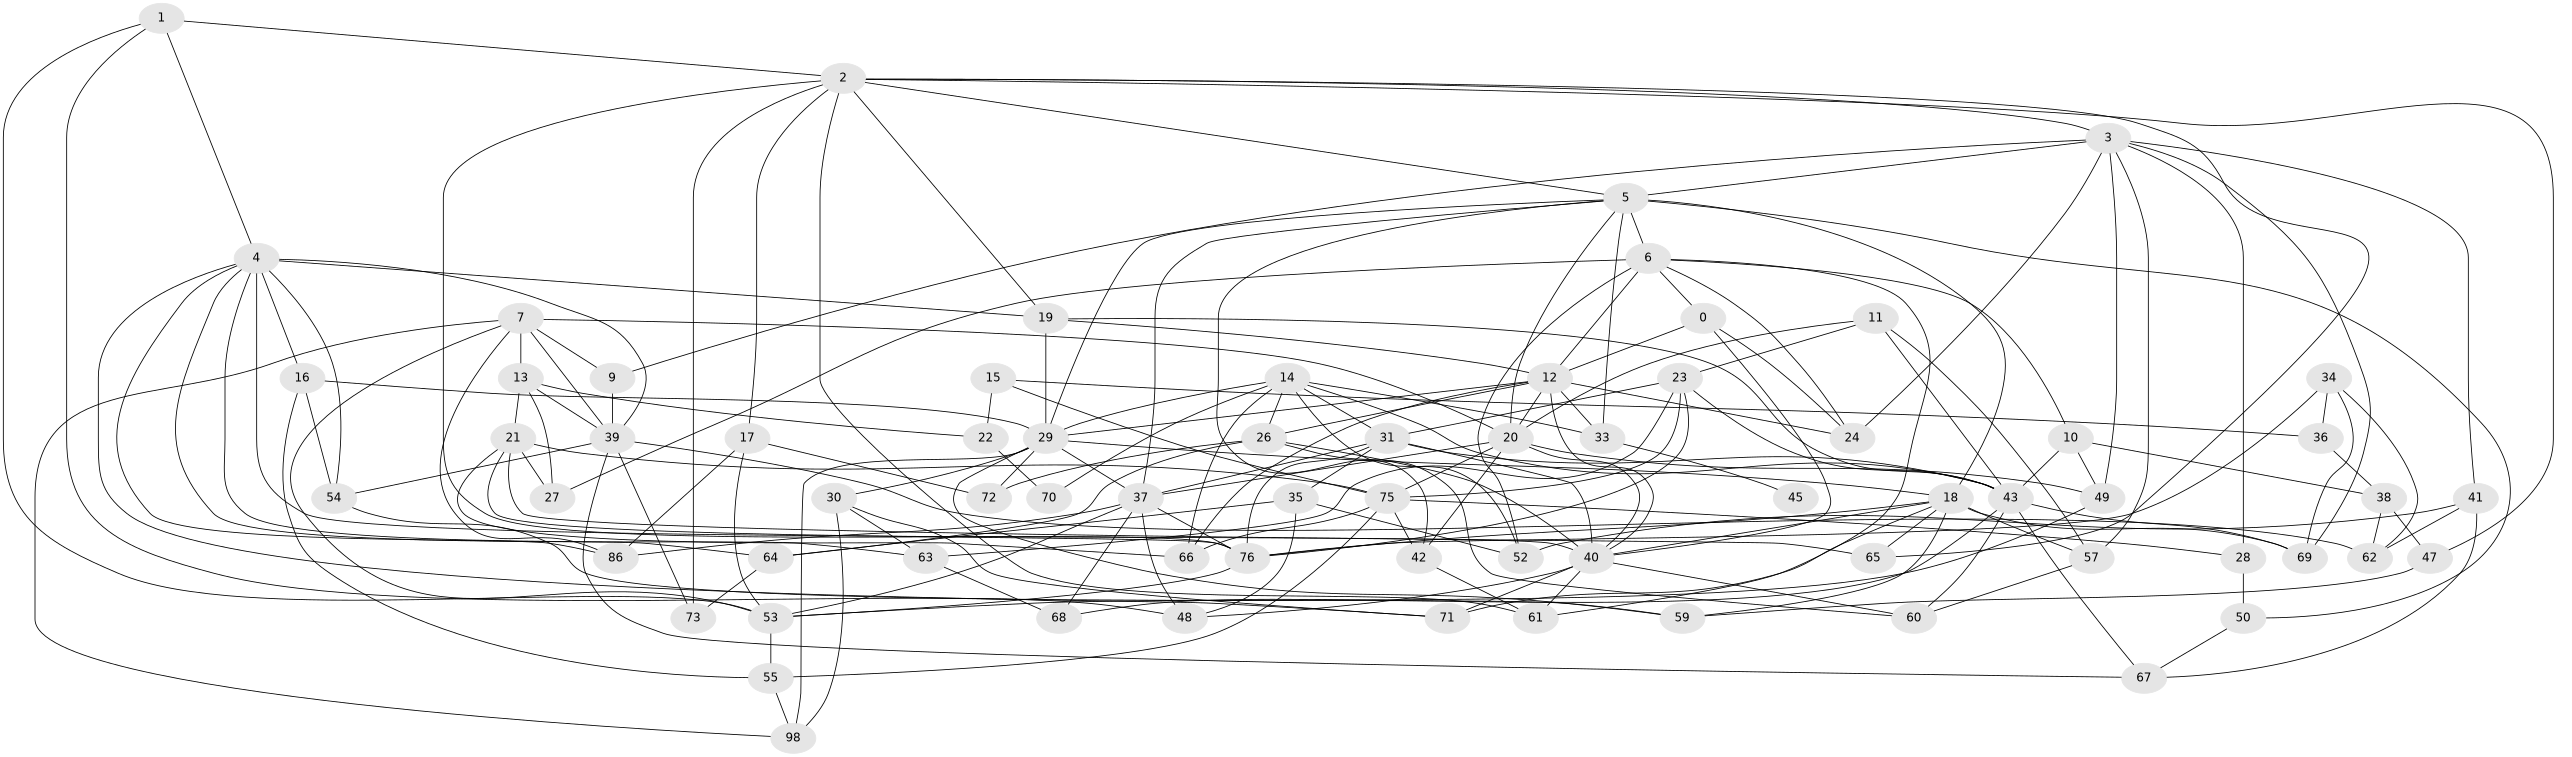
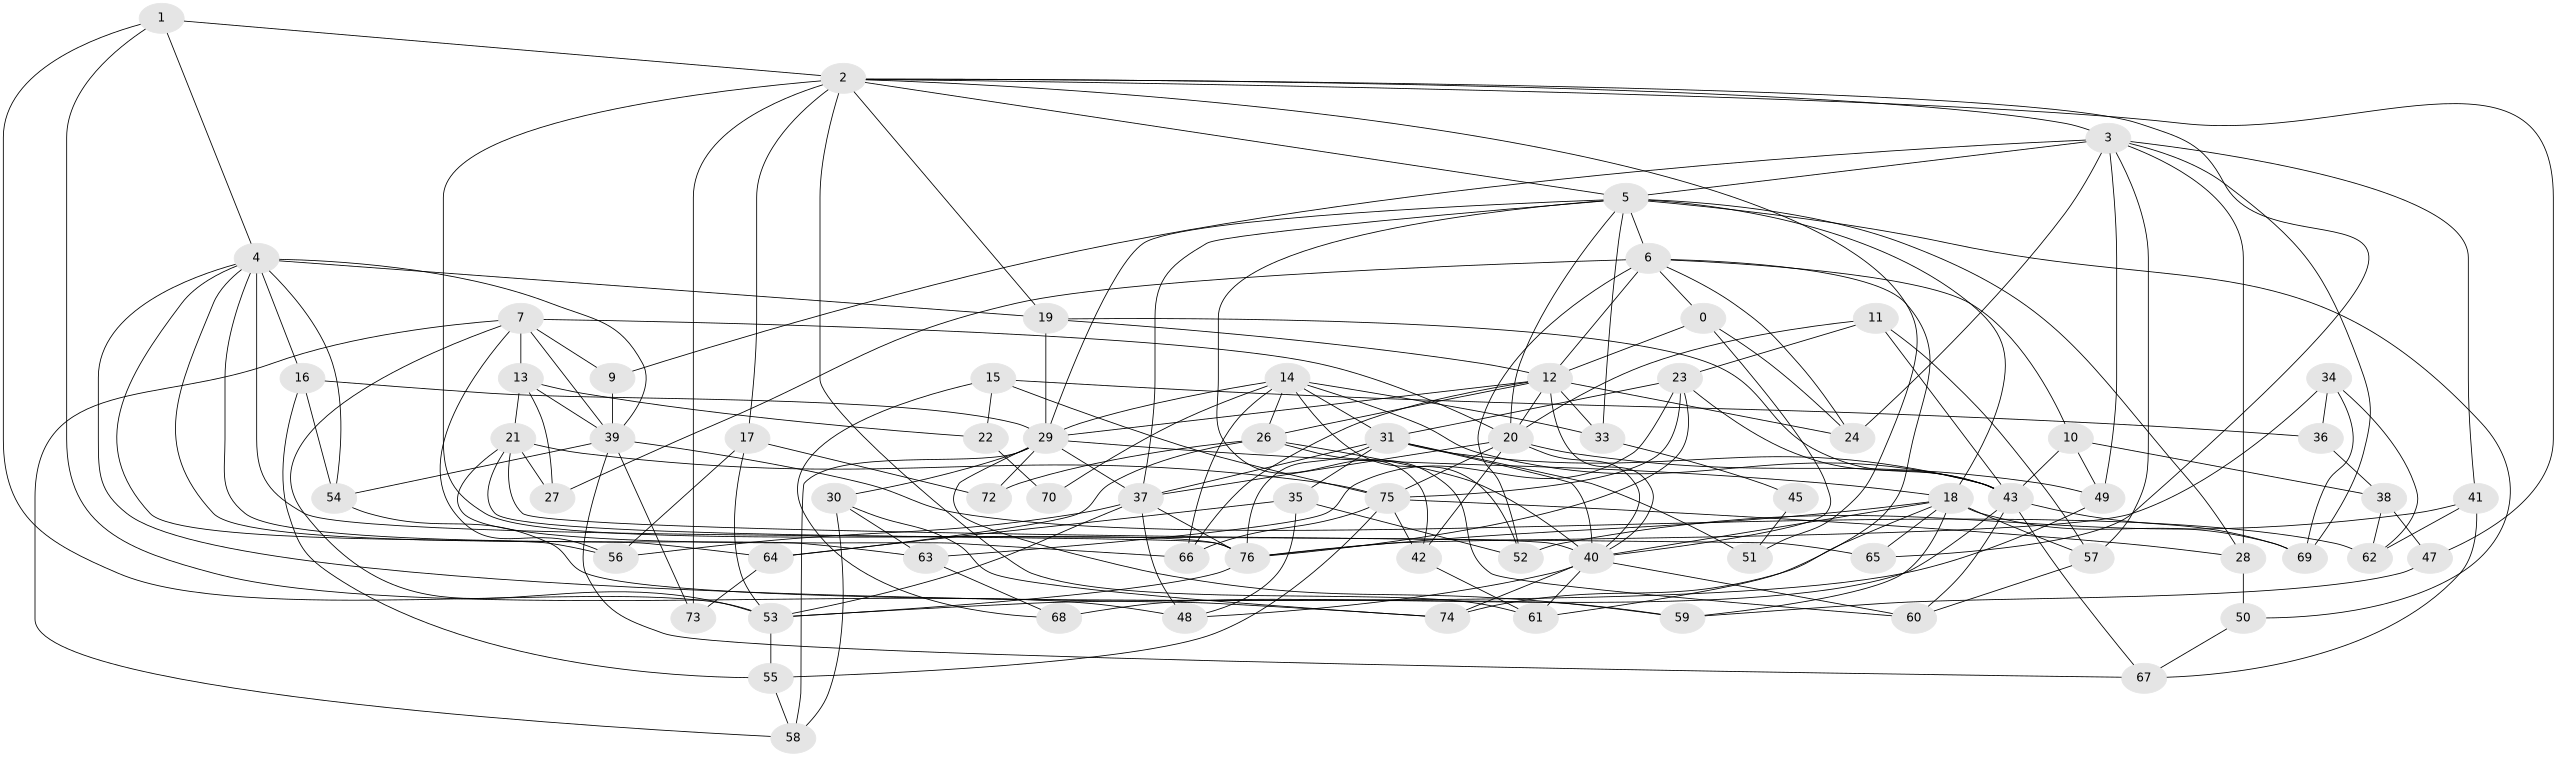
edge "5" -- "28": added
node "86": label "86" -> "56"
node "51": added
edge "37" -- "68": now "15" -- "68"
node "71": label "71" -> "74"
node "98": label "98" -> "58"
